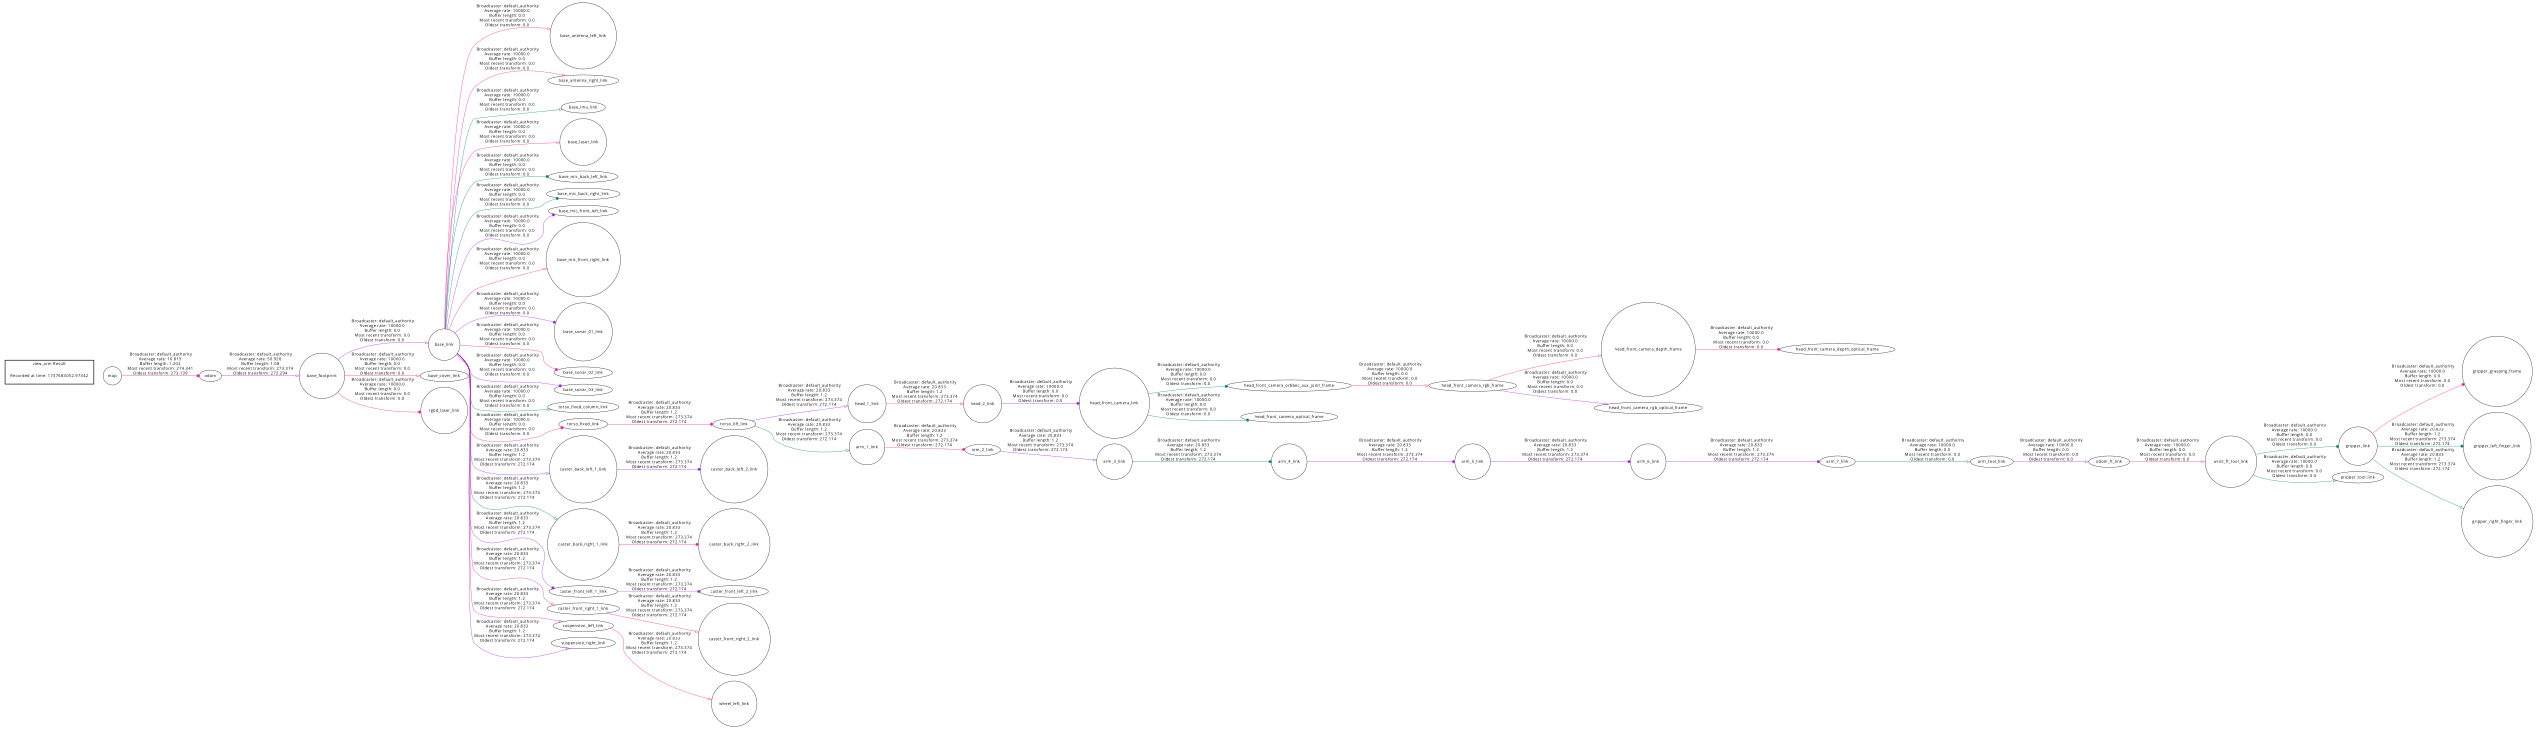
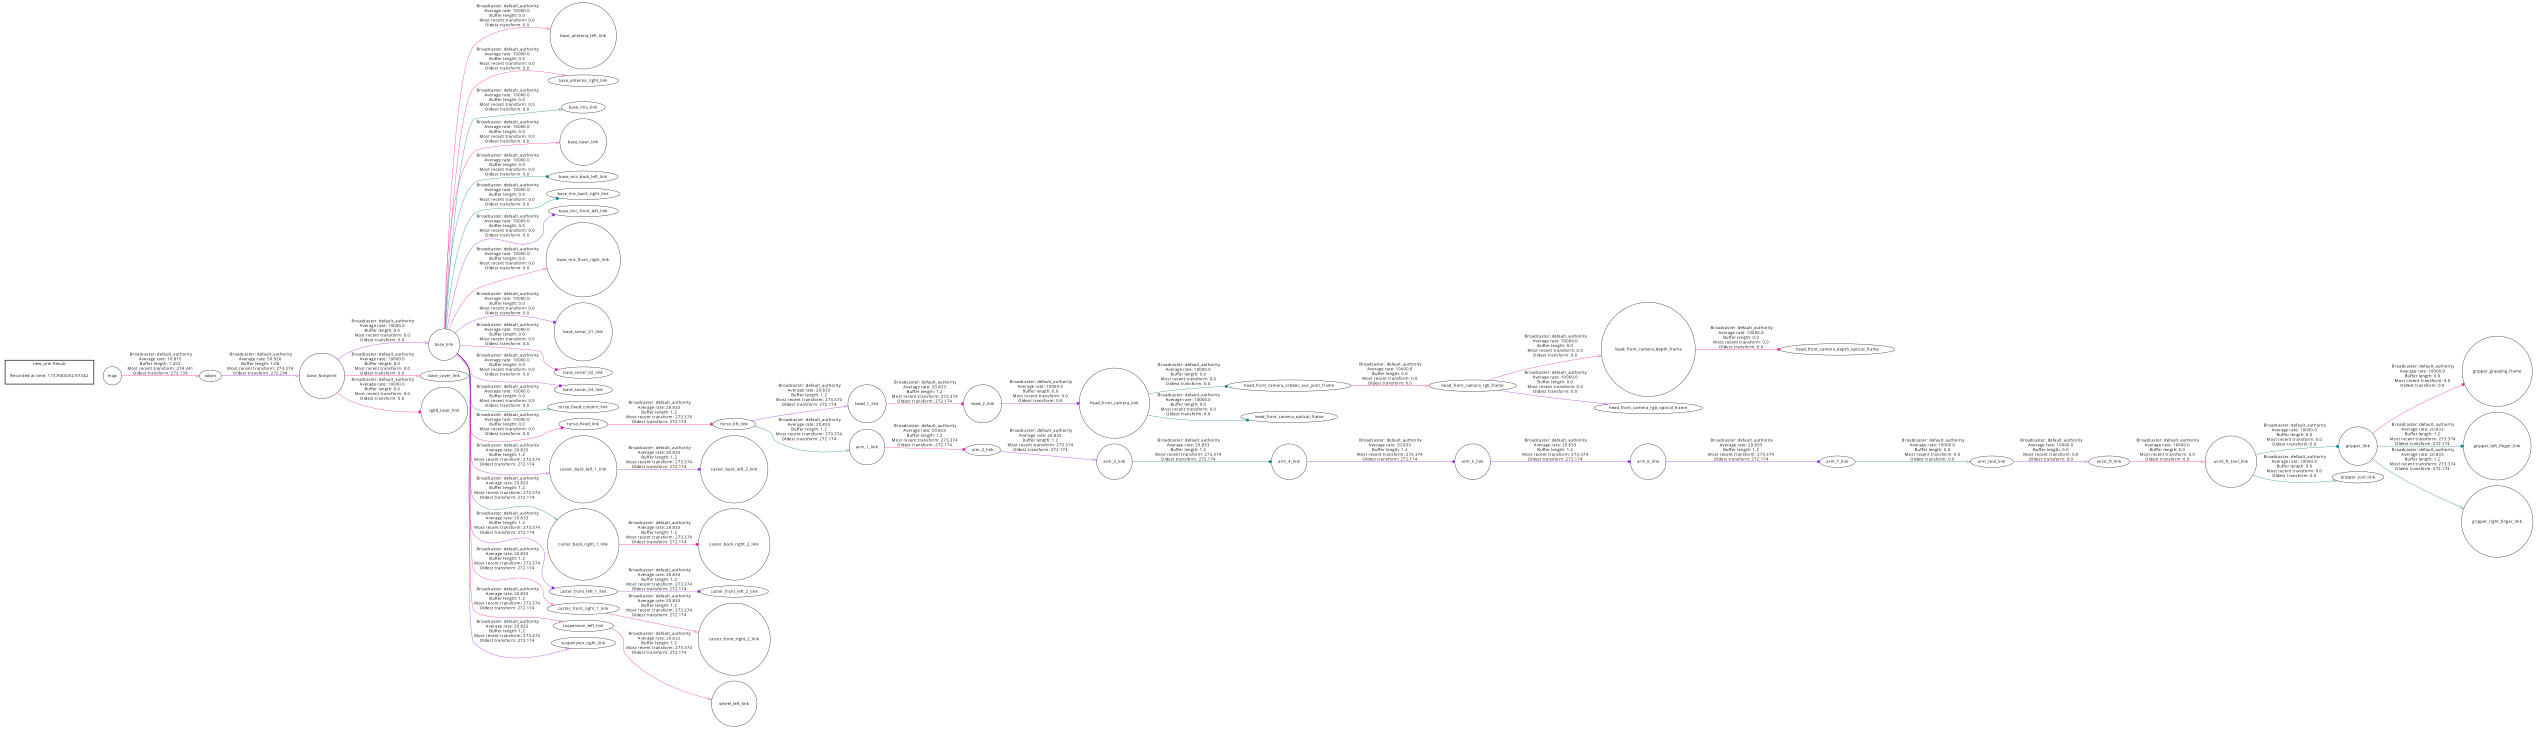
edge "map" -> "odom": arrowhead dot -> onormal
edge "head_1_link" -> "head_2_link": arrowhead onormal -> dot
node "odom_ft_link": label "odom_ft_link" -> "wrist_ft_link"
